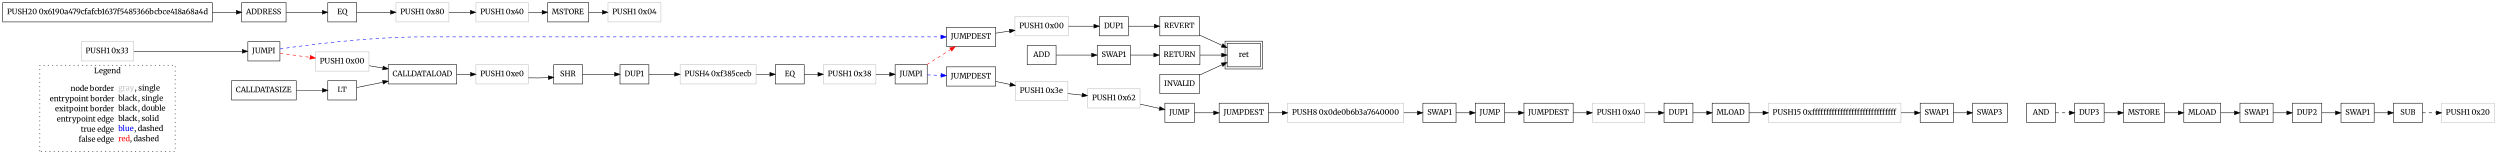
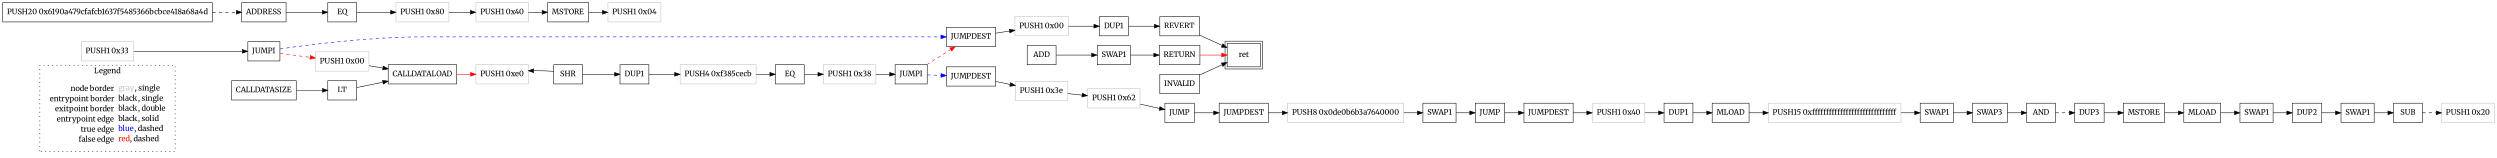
edge "PUSH20 0x6190a479cfafcb1637f5485366bcbce418a68a4d" -> "ADDRESS": style solid -> dashed
edge "RETURN" -> "ret": color black -> red
edge "CALLDATALOAD" -> "PUSH1 0xe0": color black -> red
edge "PUSH1 0xe0" -> "SHR": reversed
edge "SWAP3" -> "AND": added
